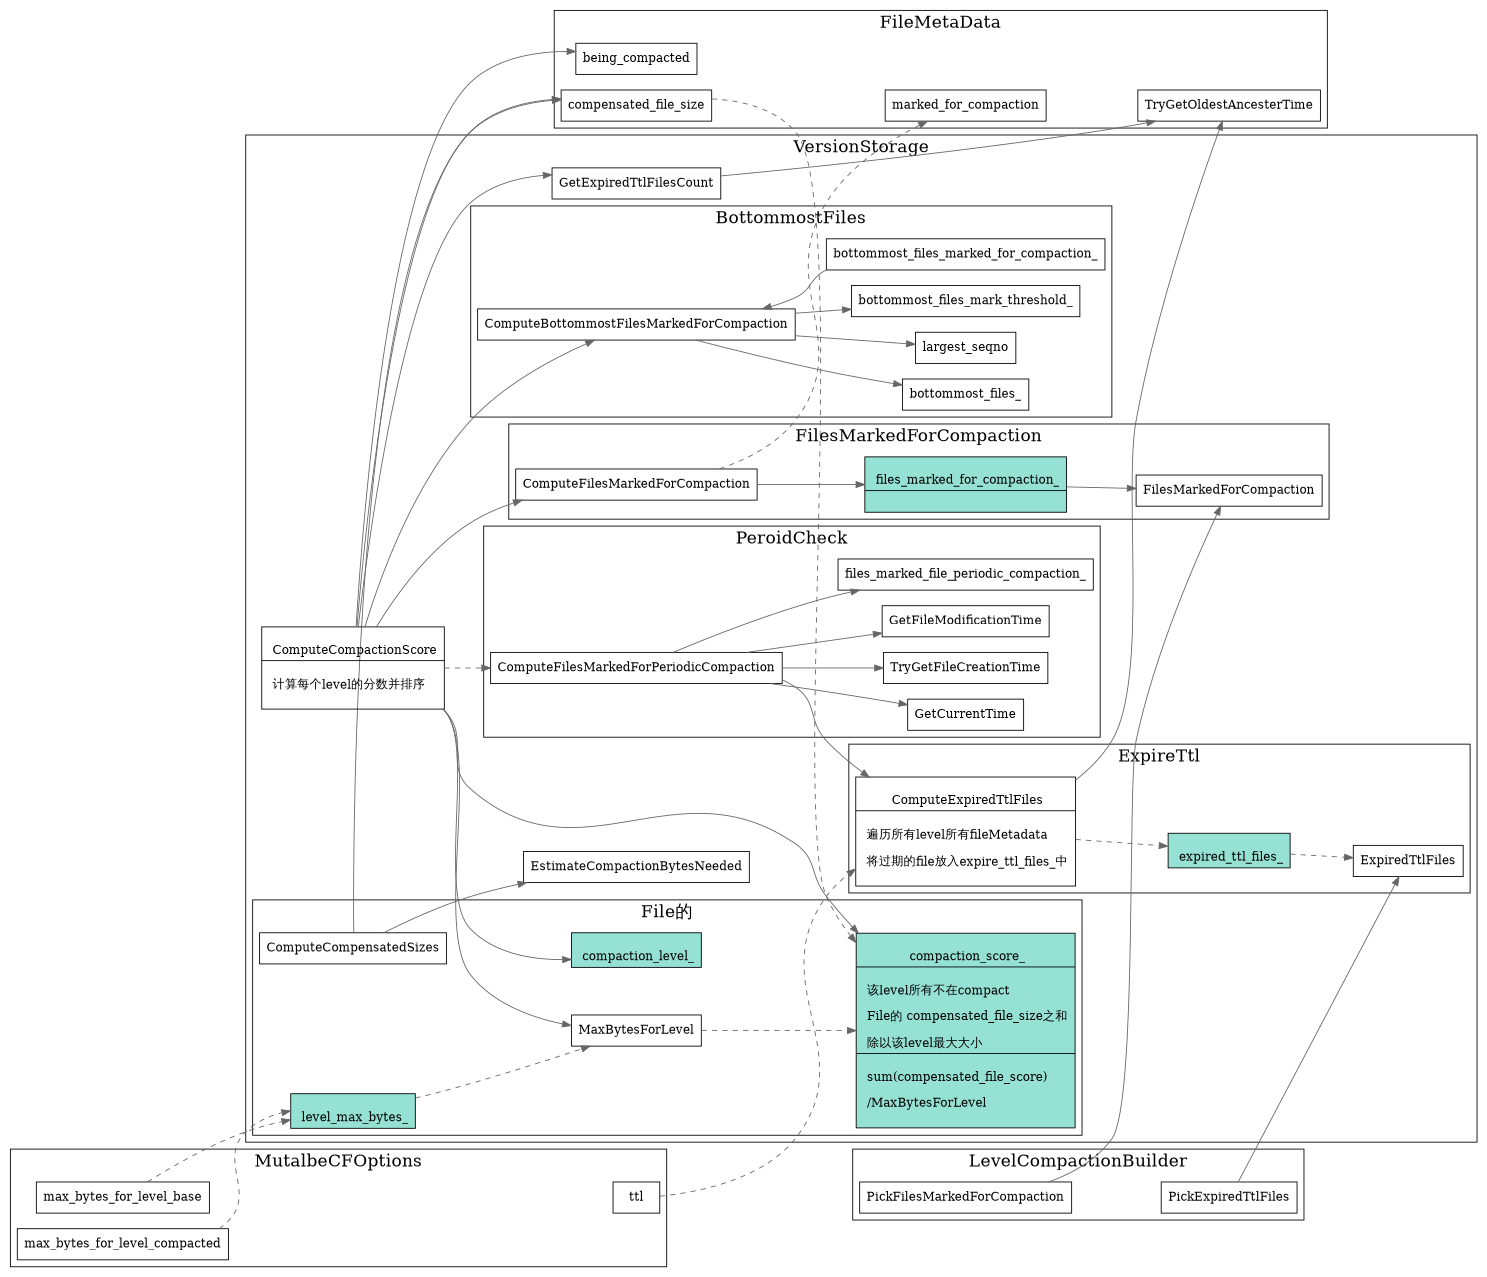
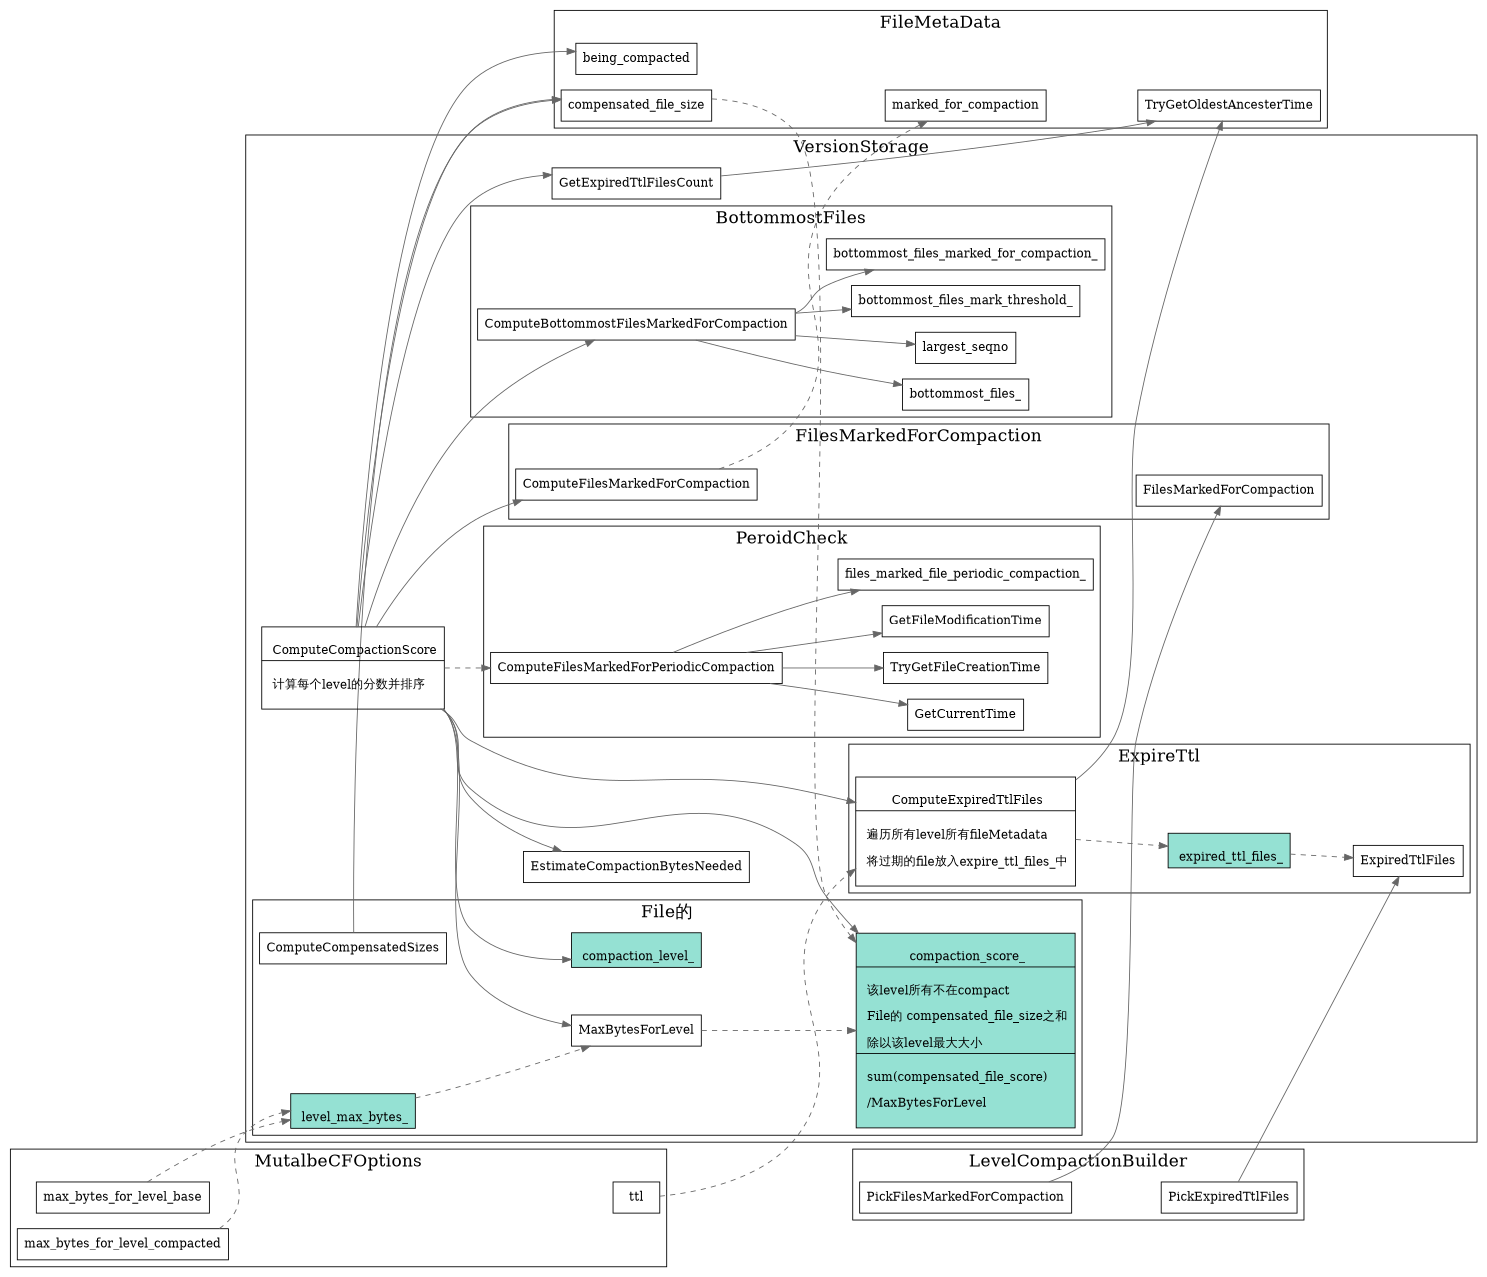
edge "bottommost_files_marked_for_compaction_" -> "ComputeBottommostFilesMarkedForCompaction": reversed
node "files_marked_for_compaction_": removed
edge "ComputeFilesMarkedForPeriodicCompaction" -> "ComputeExpiredTtlFiles": now "ComputeCompactionScore" -> "ComputeExpiredTtlFiles"
edge "ComputeCompensatedSizes" -> "EstimateCompactionBytesNeeded": now "ComputeCompactionScore" -> "EstimateCompactionBytesNeeded"
